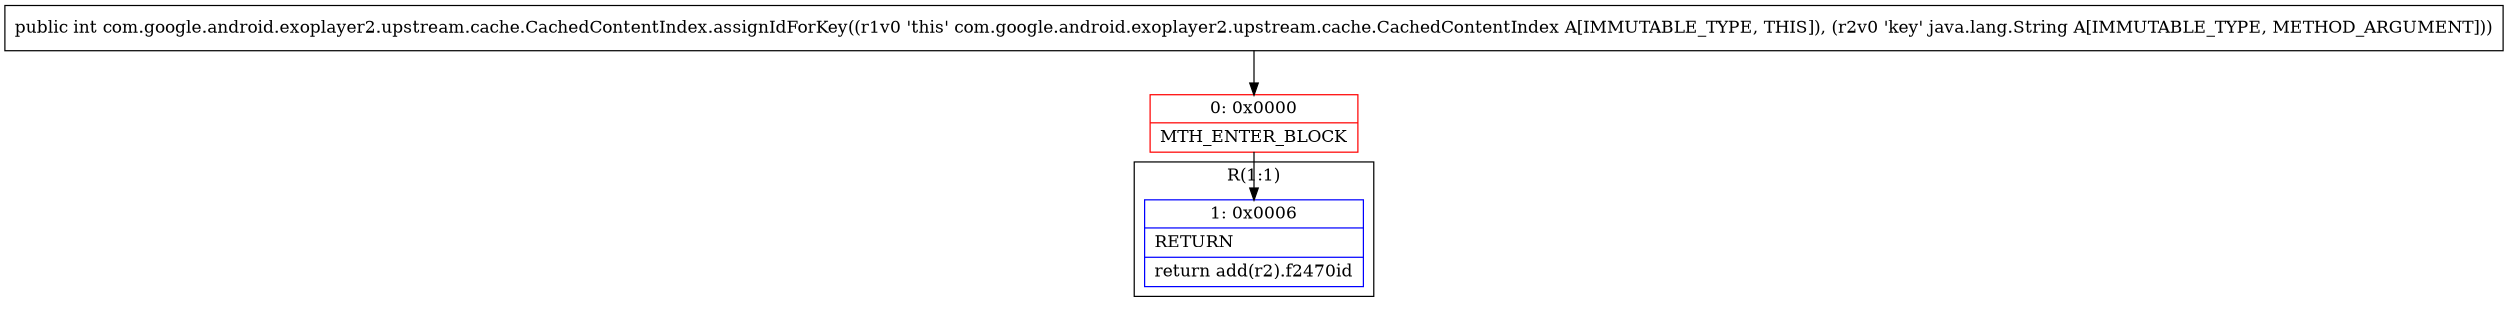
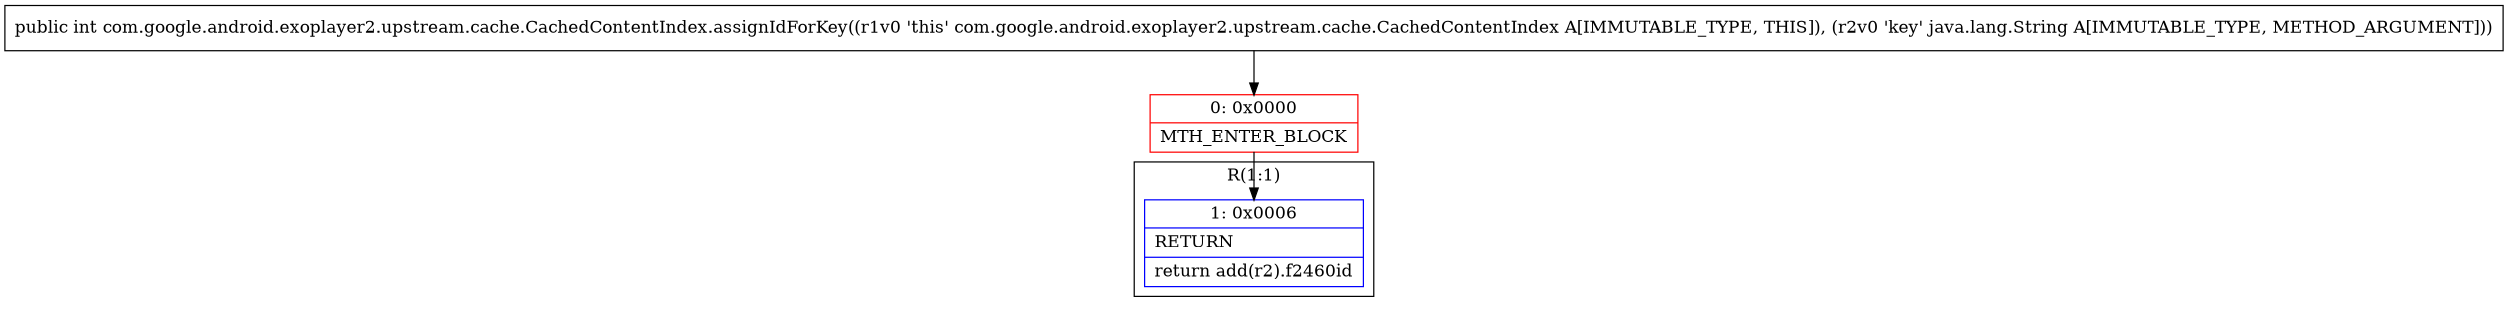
node "1: 0x0006": text "return add(r2).f2470id" -> "return add(r2).f2460id"
